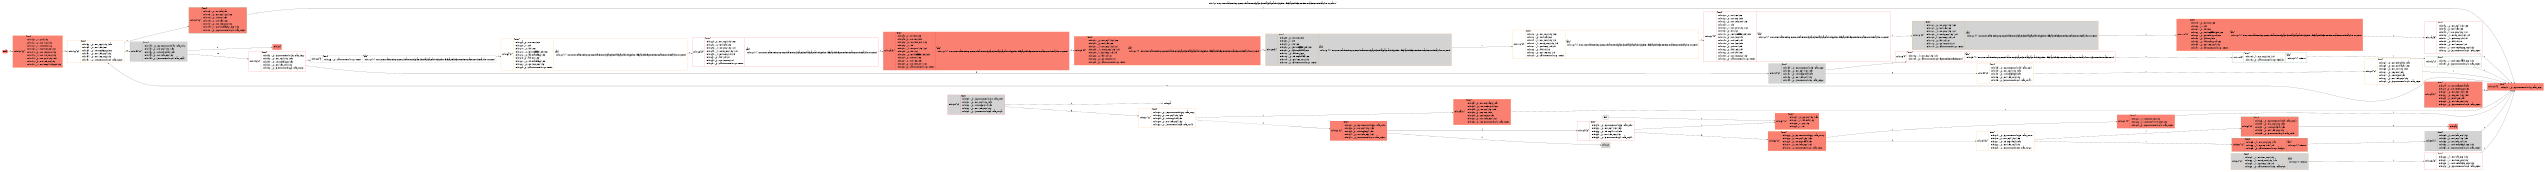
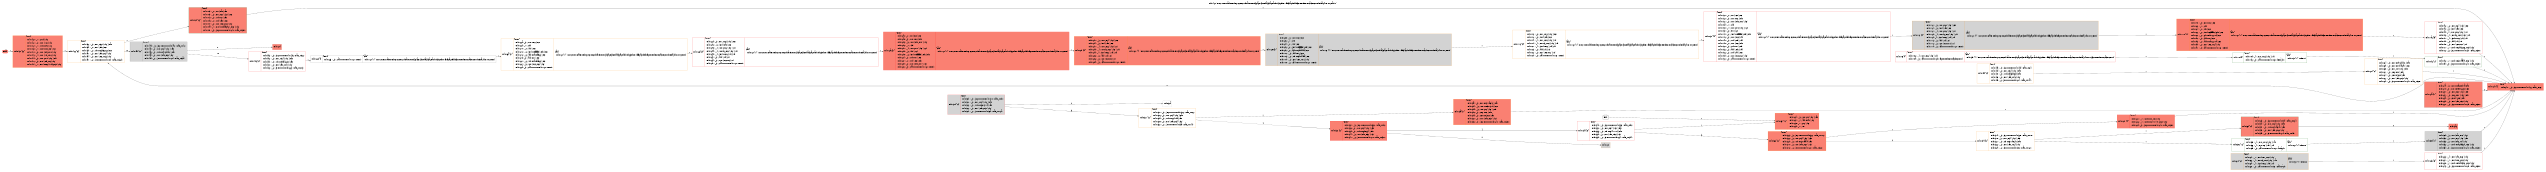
node "0x4014c9 [22]": removed
node "0x4015e2 [13]": fillcolor salmon -> white
